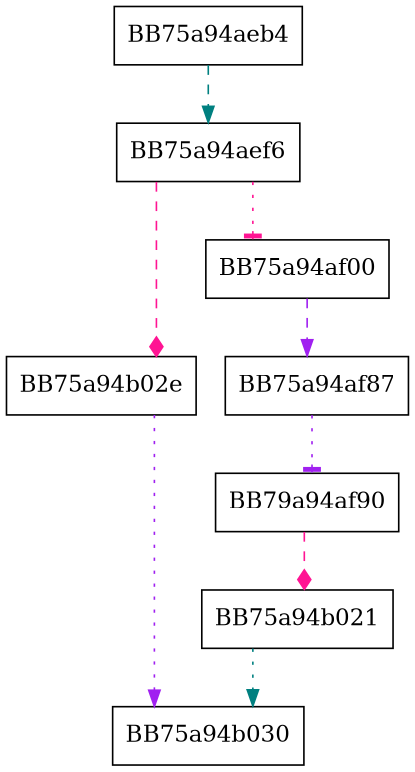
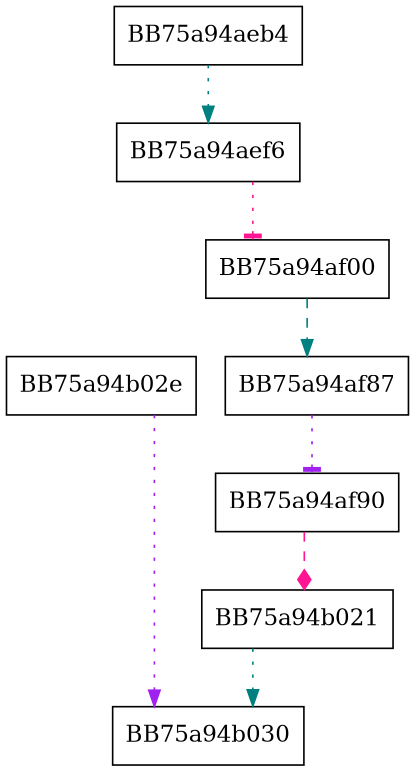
edge "BB75a94aeb4" -> "BB75a94aef6": style dashed -> dotted
edge "BB75a94aef6" -> "BB75a94b02e": removed
edge "BB75a94af00" -> "BB75a94af87": color purple -> teal
node "BB79a94af90": label "BB79a94af90" -> "BB75a94af90"
